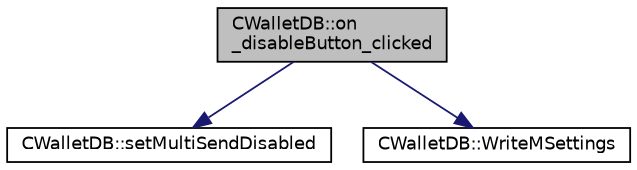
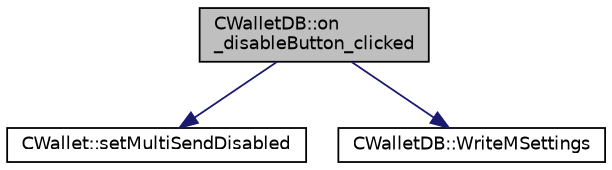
node "CWalletDB::setMultiSendDisabled": label "CWalletDB::setMultiSendDisabled" -> "CWallet::setMultiSendDisabled"
